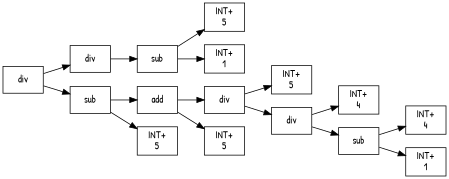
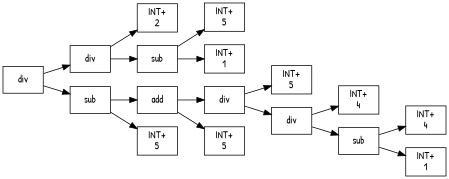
node "INT+ 2": added
